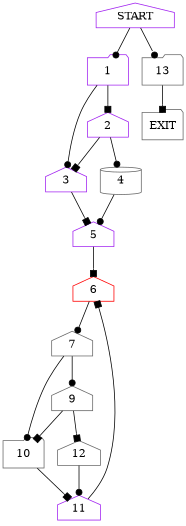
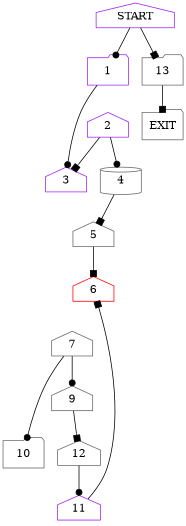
edge "START" -> "13": arrowhead dot -> box
edge "1" -> "2": removed
edge "3" -> "5": removed
edge "4" -> "5": arrowhead dot -> box
node "5": color purple -> gray40
edge "6" -> "7": removed
edge "9" -> "10": removed
edge "10" -> "11": removed
